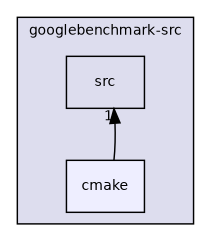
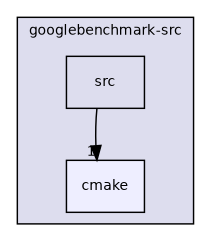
edge "cmake" -> "src": reversed
